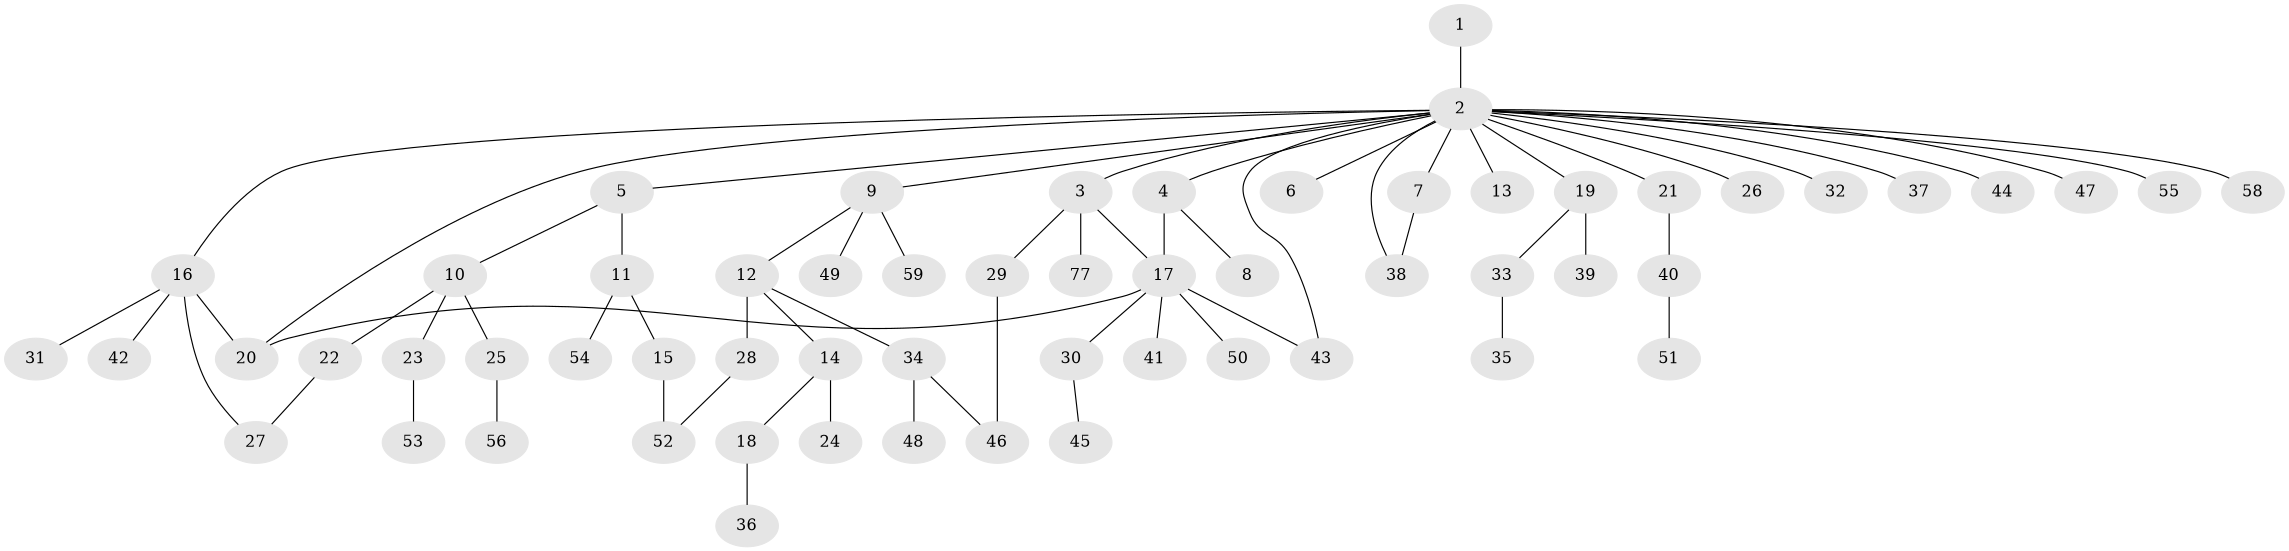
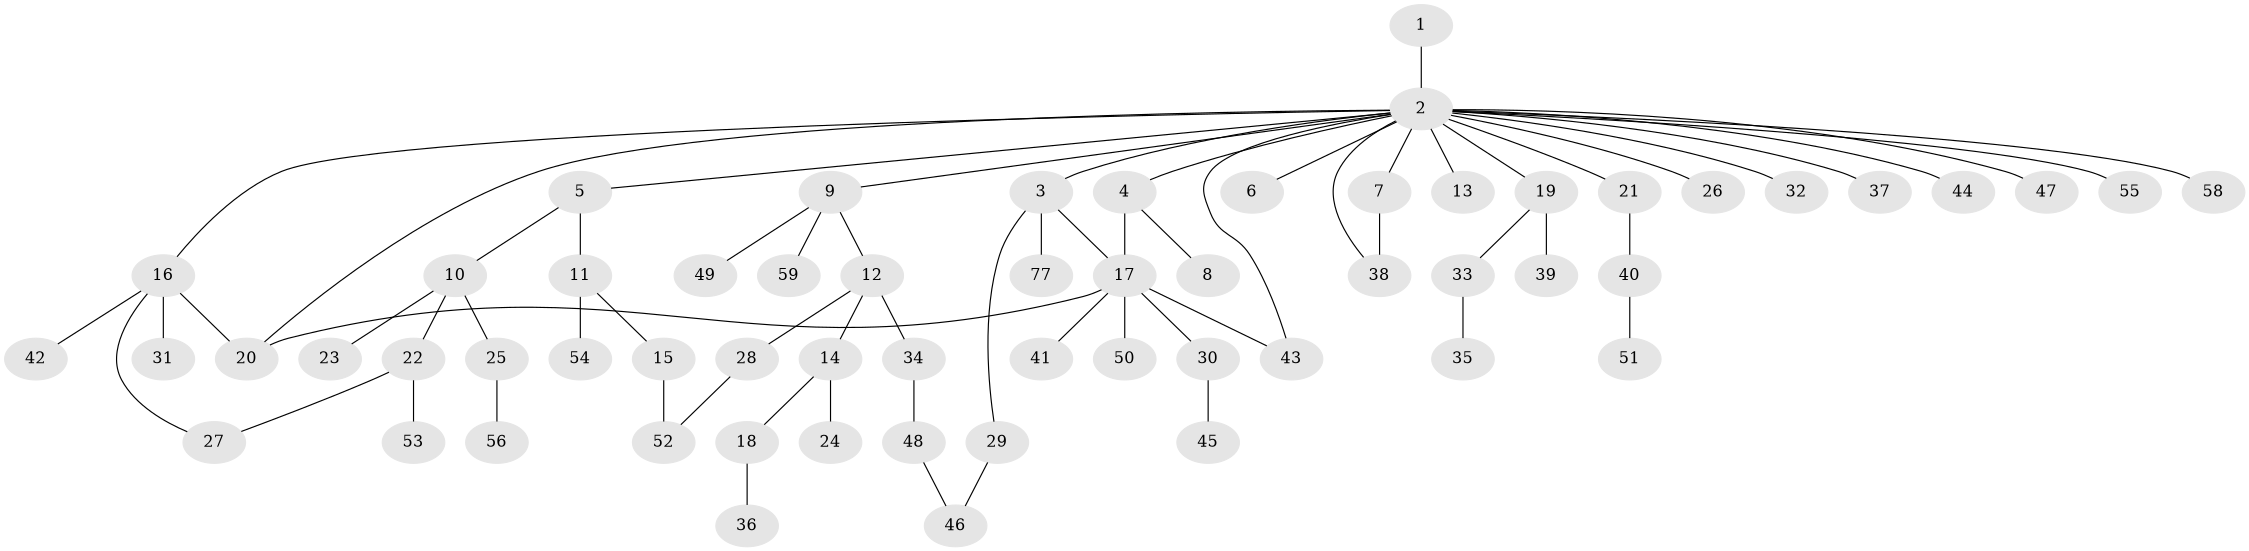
edge "23" -- "53": now "22" -- "53"
edge "34" -- "46": now "48" -- "46"
